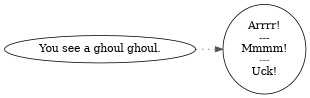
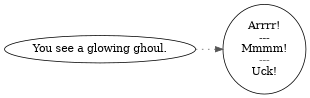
node "You see a ghoul ghoul.": label "You see a ghoul ghoul." -> "You see a glowing ghoul."
